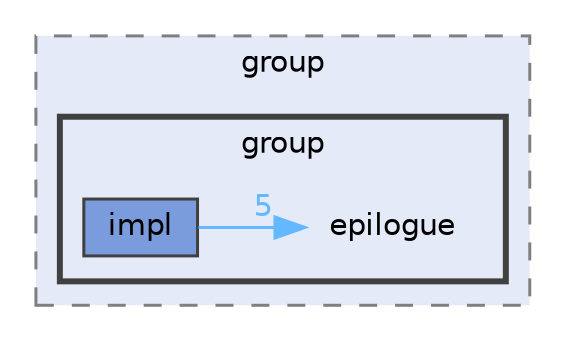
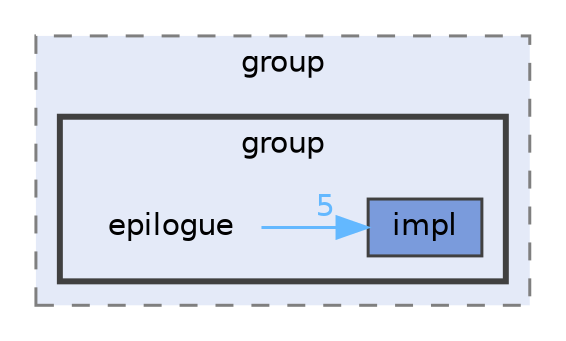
edge "impl" -> "epilogue": reversed
